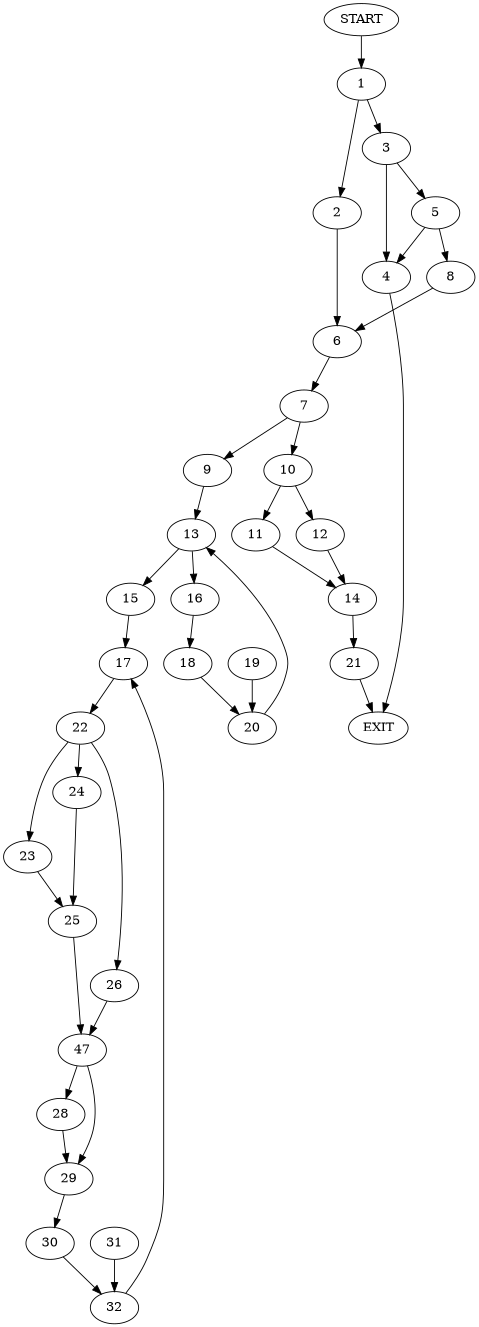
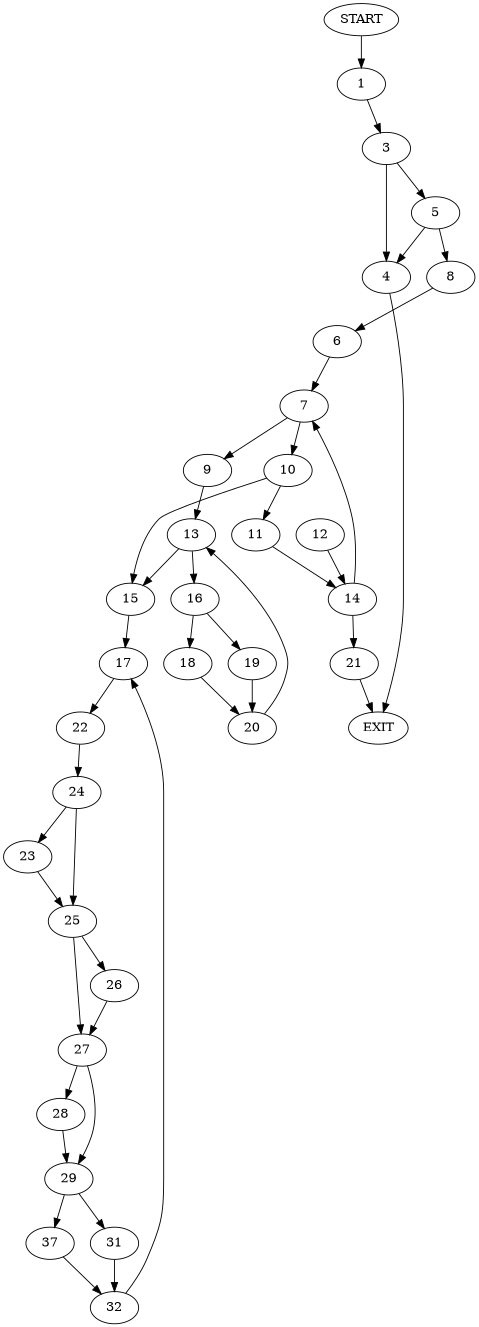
node "2": removed
edge "10" -> "12": now "10" -> "15"
edge "14" -> "7": added
edge "16" -> "19": added
edge "22" -> "23": now "24" -> "23"
edge "22" -> "26": now "25" -> "26"
node "47": label "47" -> "27"
edge "29" -> "31": added
node "30": label "30" -> "37"
